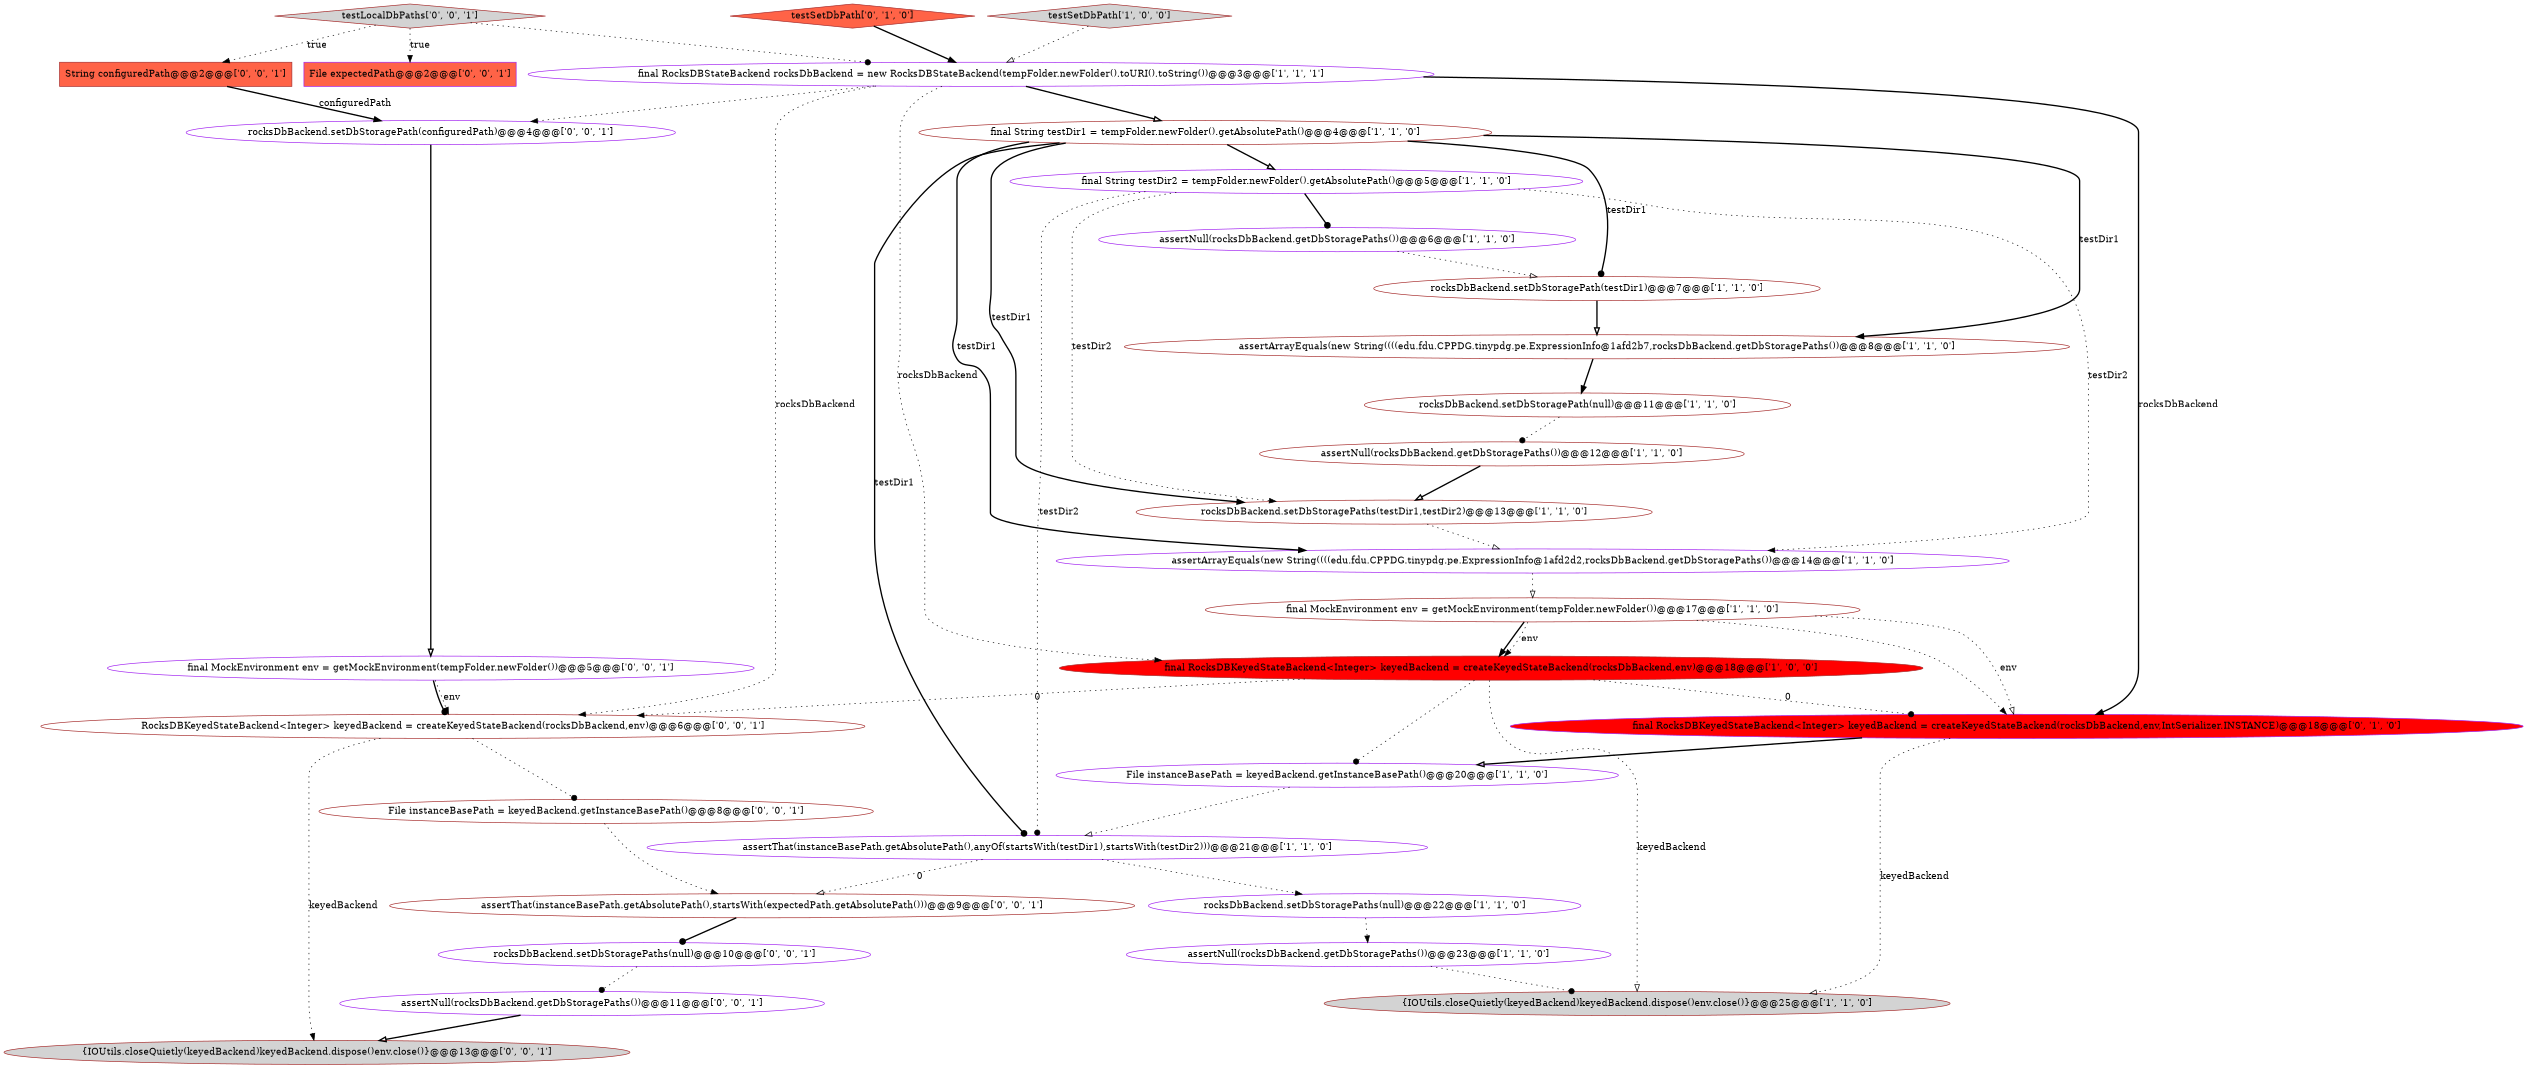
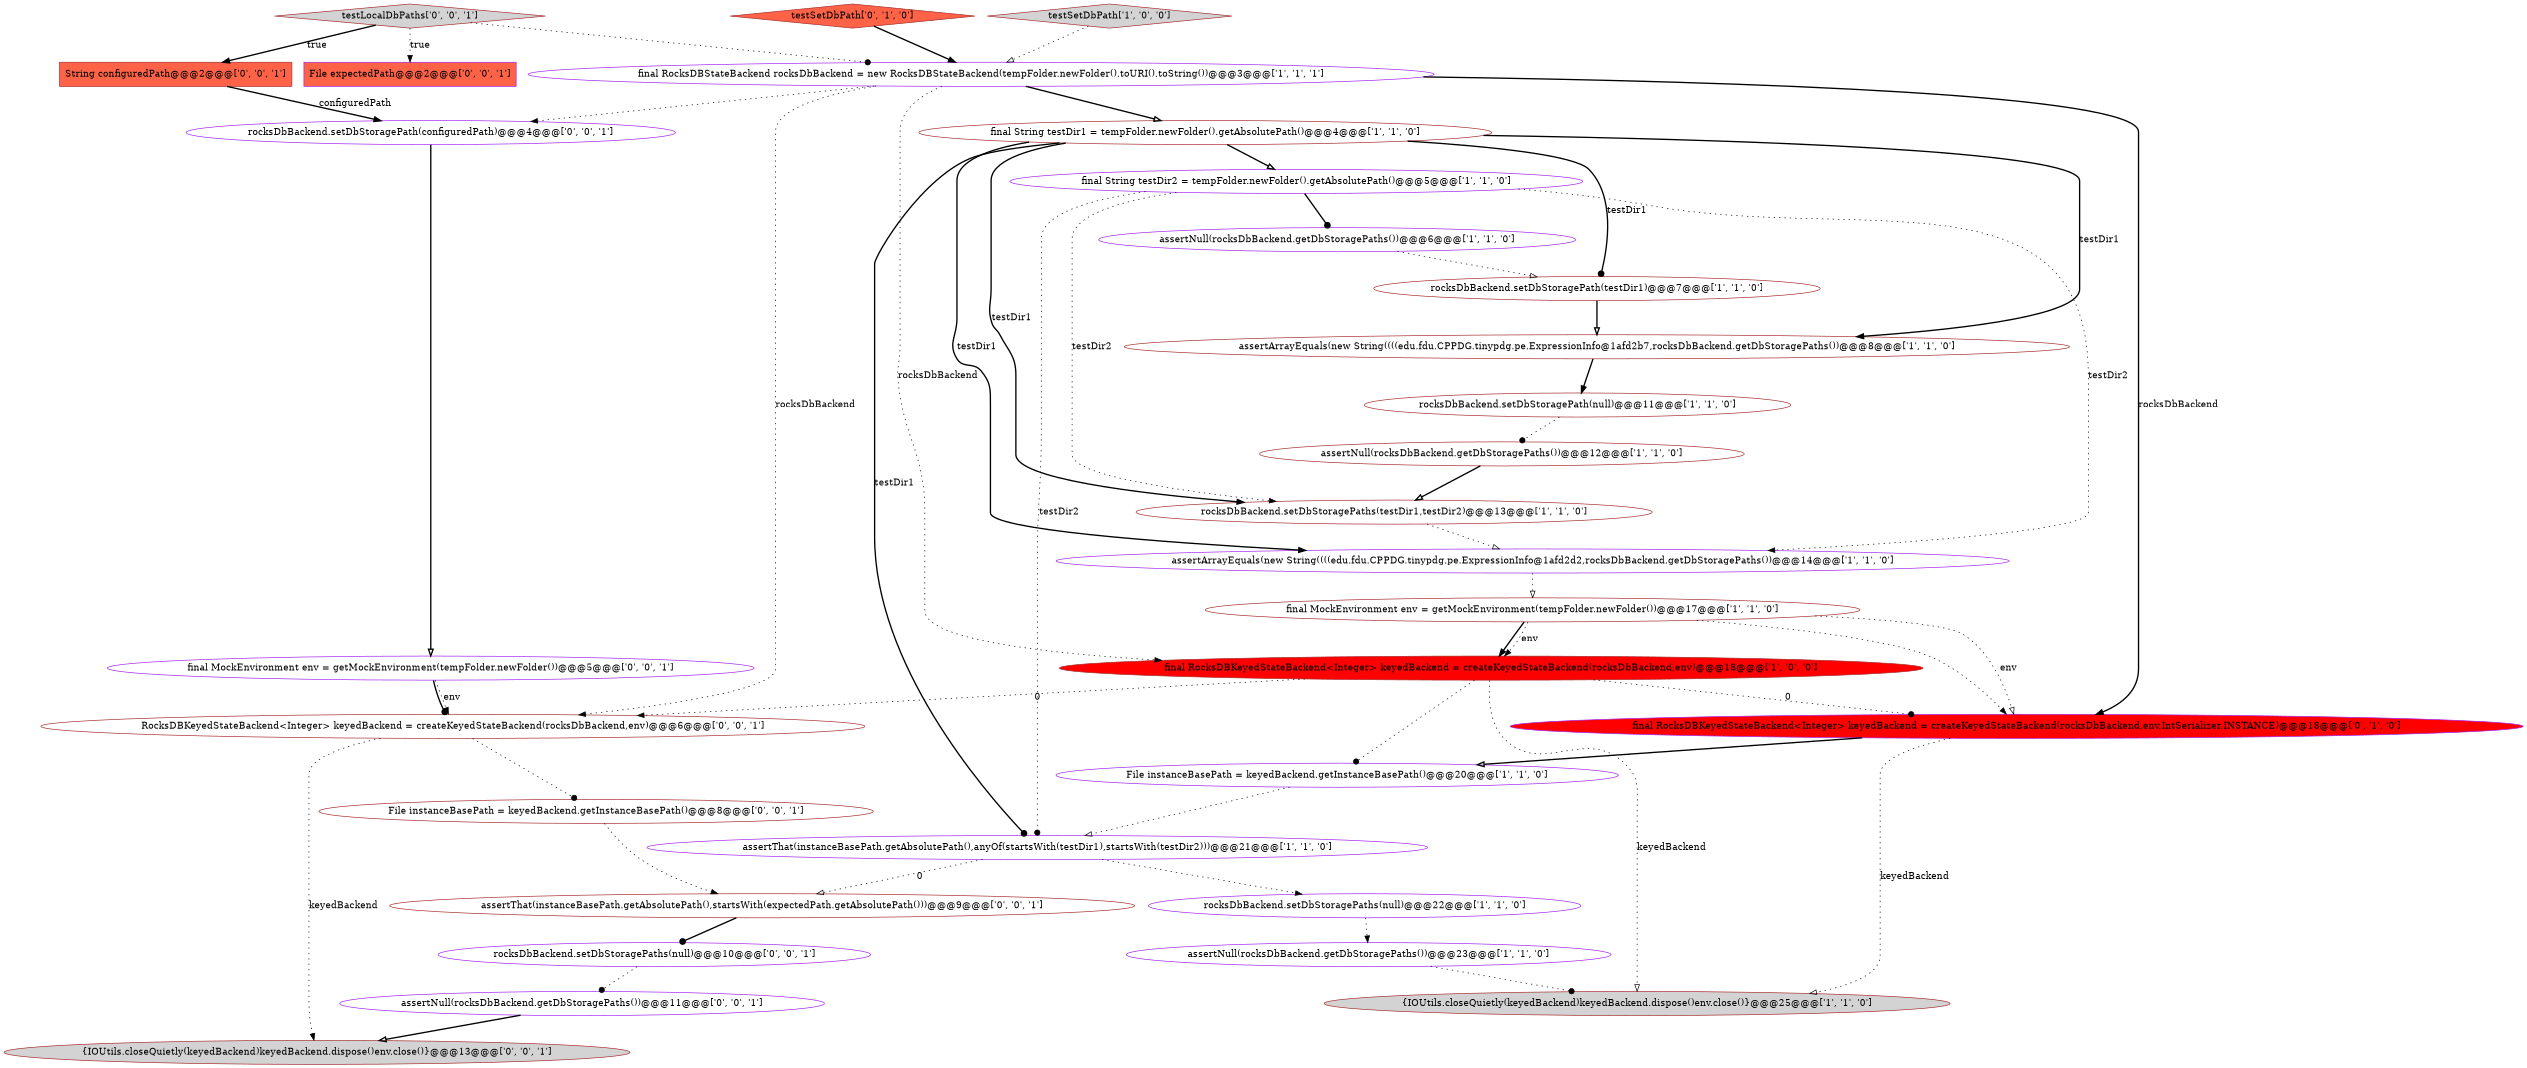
edge "testLocalDbPaths['0', '0', '1']" -> "String configuredPath@@@2@@@['0', '0', '1']": style dotted -> bold
